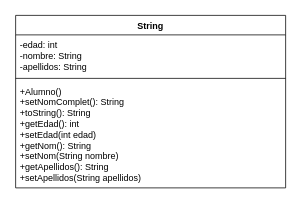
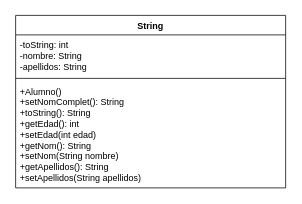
node "-edad: int -nombre: String -apellidos: String": label "-edad: int -nombre: String -apellidos: String" -> "-toString: int -nombre: String -apellidos: String"
